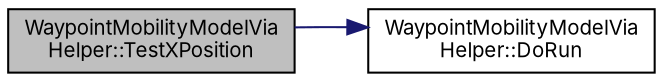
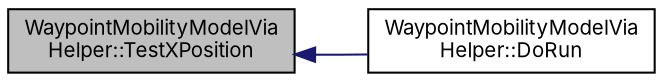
edge "WaypointMobilityModelVia Helper::TestXPosition" -> "WaypointMobilityModelVia Helper::DoRun": reversed
